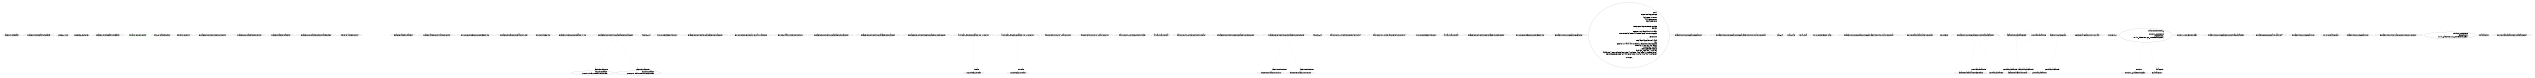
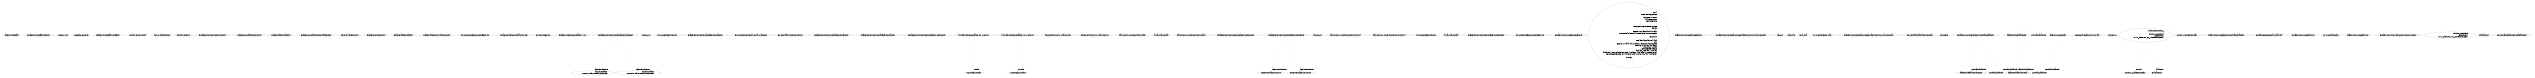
node "Entry HangFire.Web.StyleSheetHandler.StyleSheetHandler()": label "Entry HangFire.Web.StyleSheetHandler.StyleSheetHandler()" -> "Entry HangFire.Web.StyleSheetHandler.CreatedContext()"
node "Entry HangFire.RetryAttribute.RetryAttribute()": added
node "cancellationToken.WaitHandle.WaitOne(DelayBetweenPasses)": label "cancellationToken.WaitHandle.WaitOne(DelayBetweenPasses)" -> "cancellationToken.WaitHandle.WaitOne(CreatingContext)"
